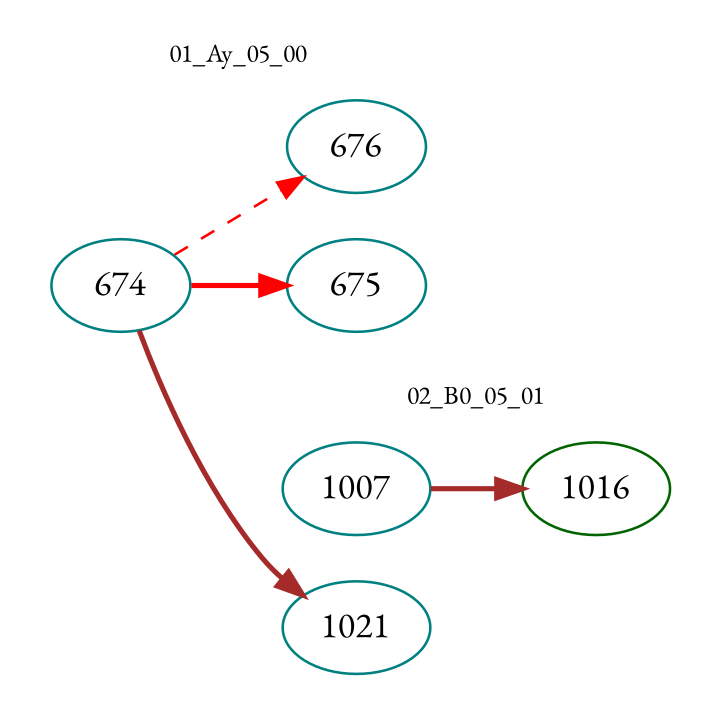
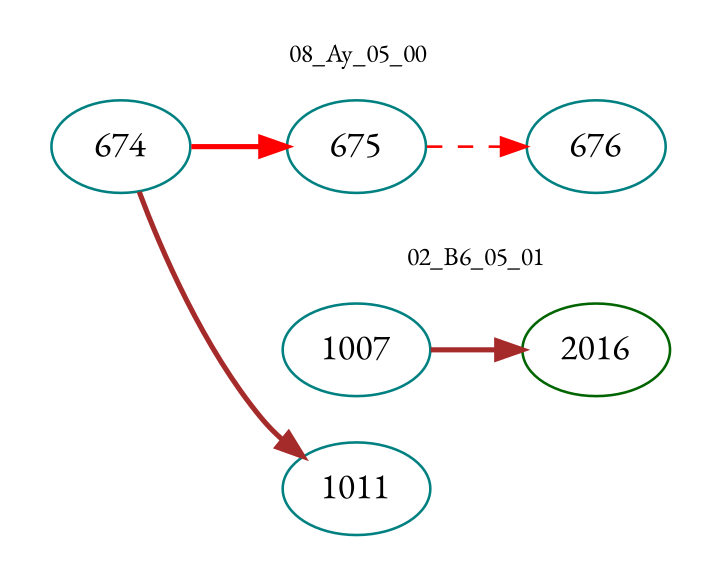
cluster "01_Ay_05_00": label "01_Ay_05_00" -> "08_Ay_05_00"
edge "674" -> "676": now "675" -> "676"
cluster "02_B0_05_01": label "02_B0_05_01" -> "02_B6_05_01"
node "1016": label "1016" -> "2016"
node "1021": label "1021" -> "1011"
